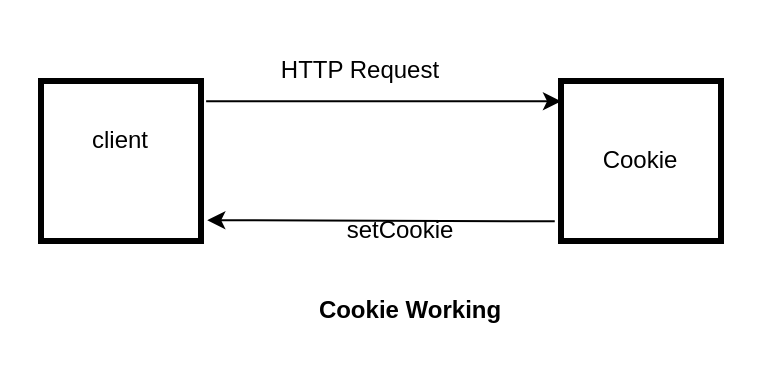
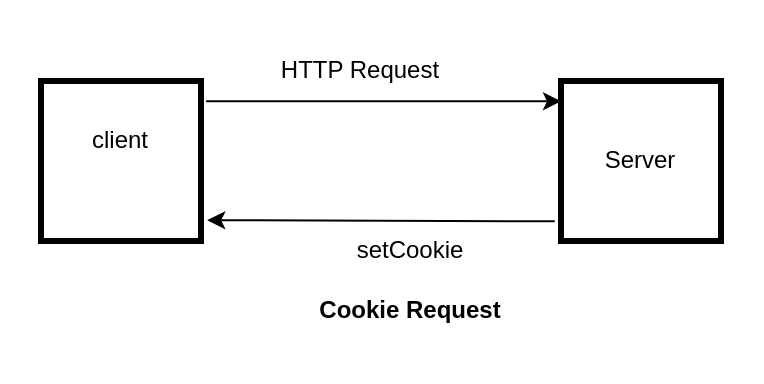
node "Cookie": label "Cookie" -> "Server"
node "setCookie": moved (401, 231) -> (411, 251)
node "Cookie Working": label "Cookie Working" -> "Cookie Request"
